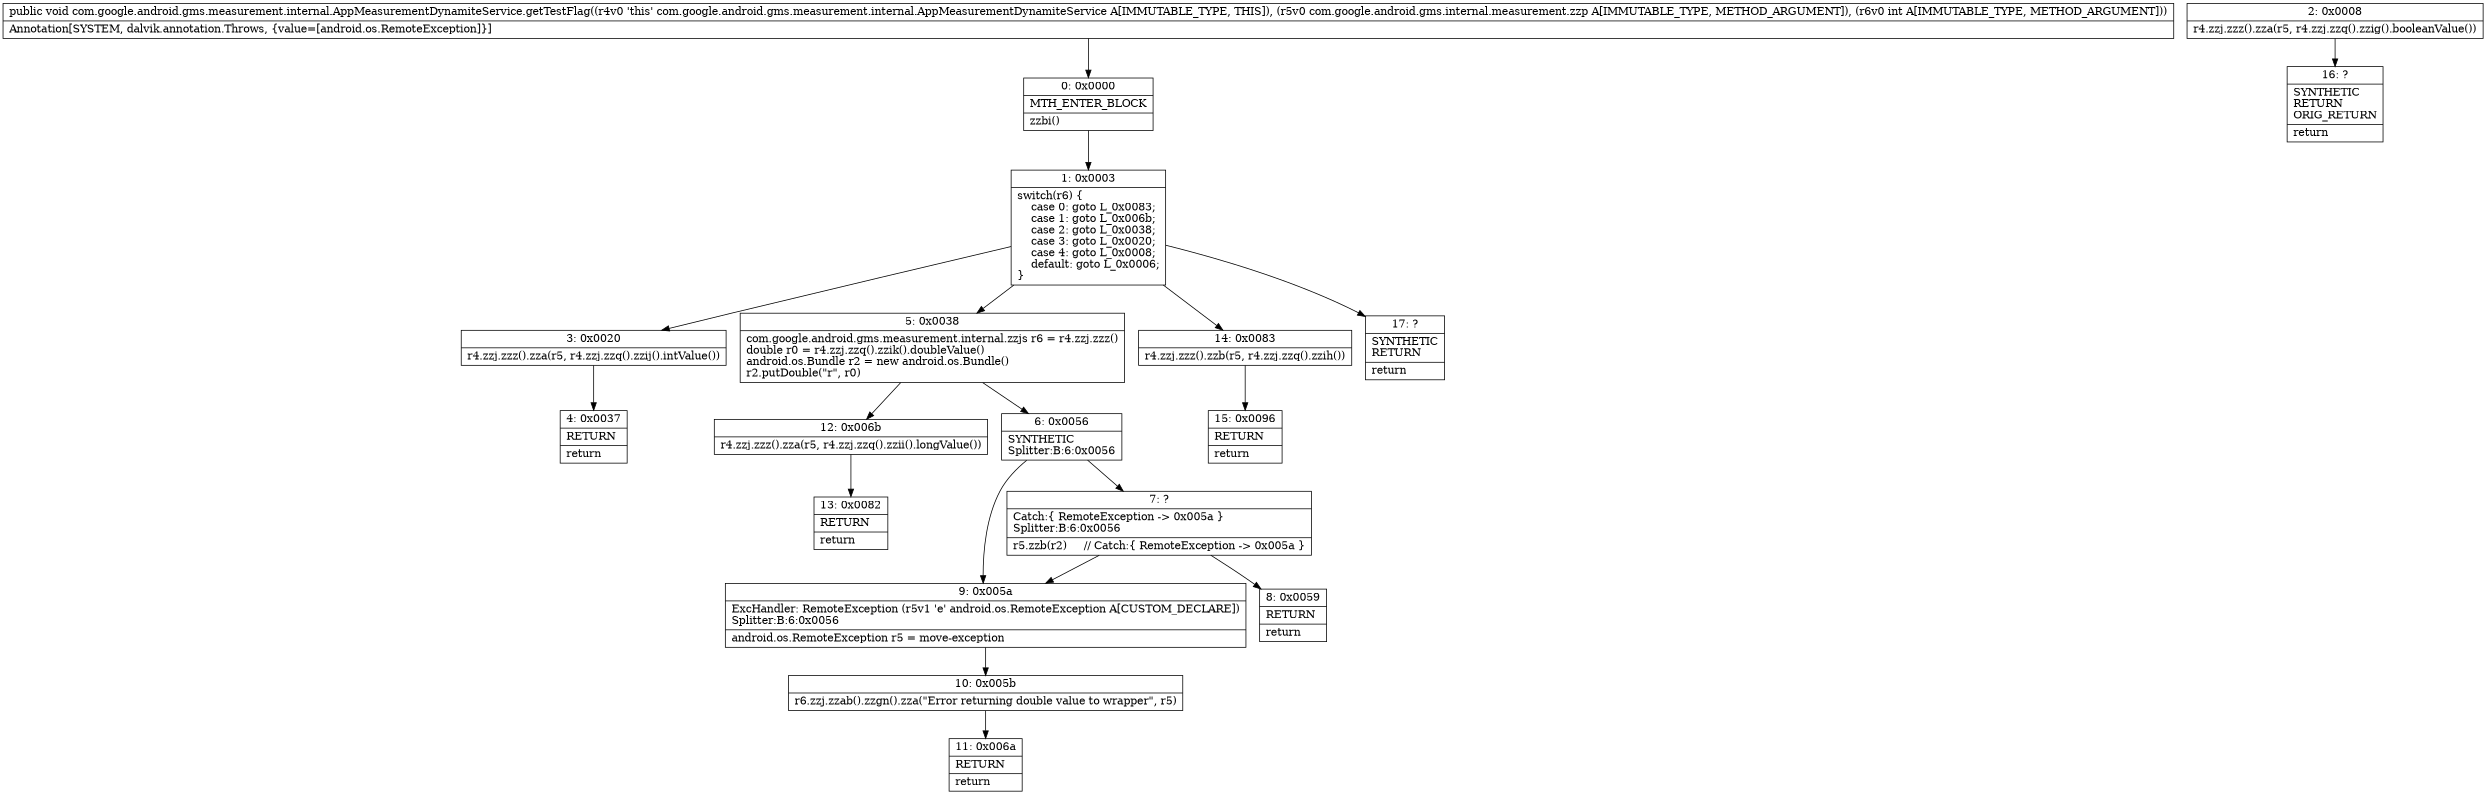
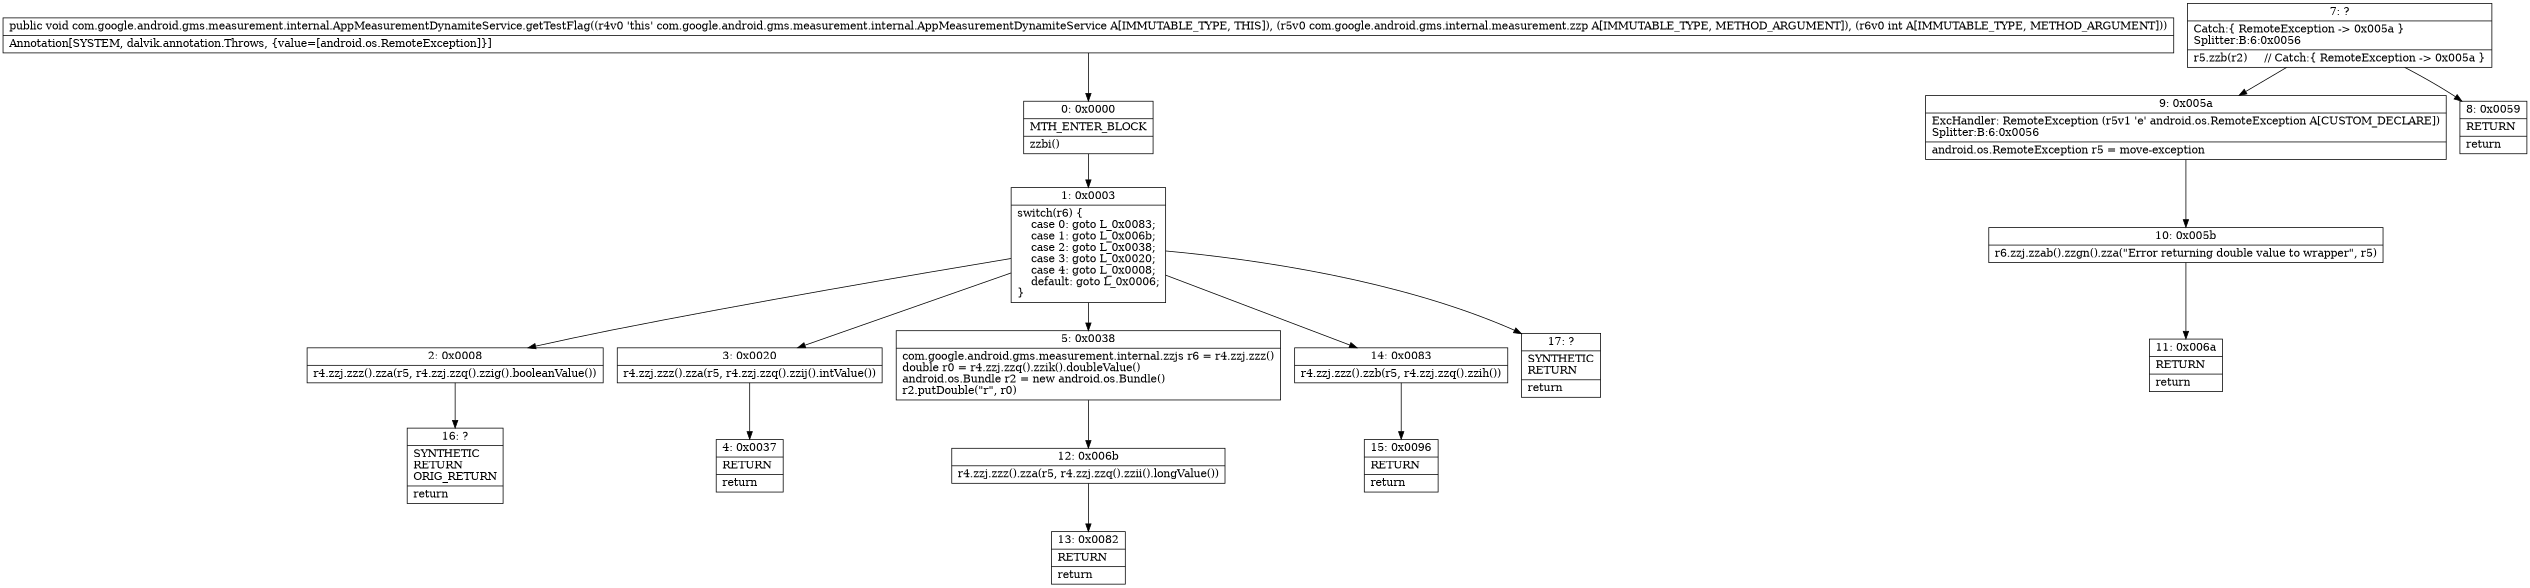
edge "1: 0x0003" -> "2: 0x0008": added
node "6: 0x0056": removed
